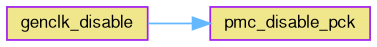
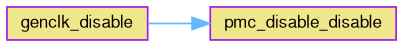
node "pmc_disable_pck": label "pmc_disable_pck" -> "pmc_disable_disable"
